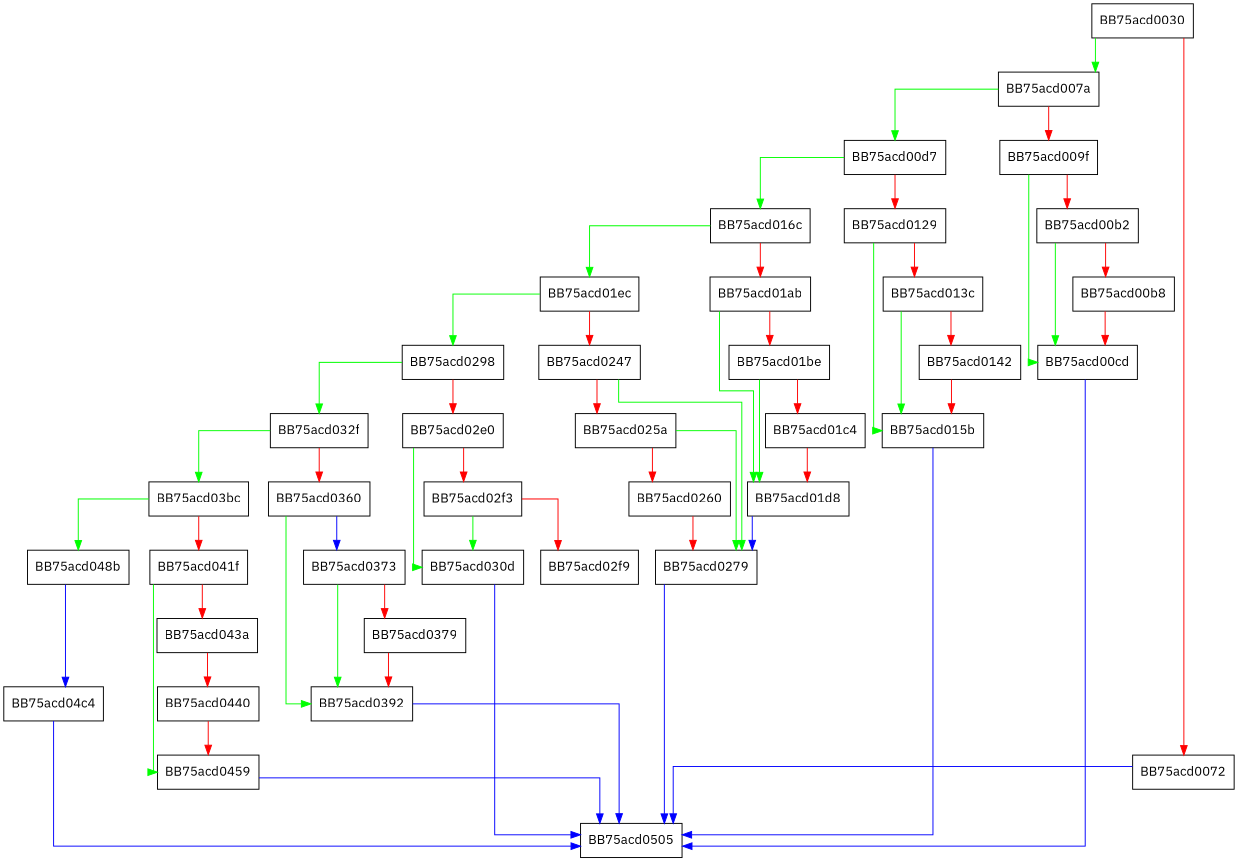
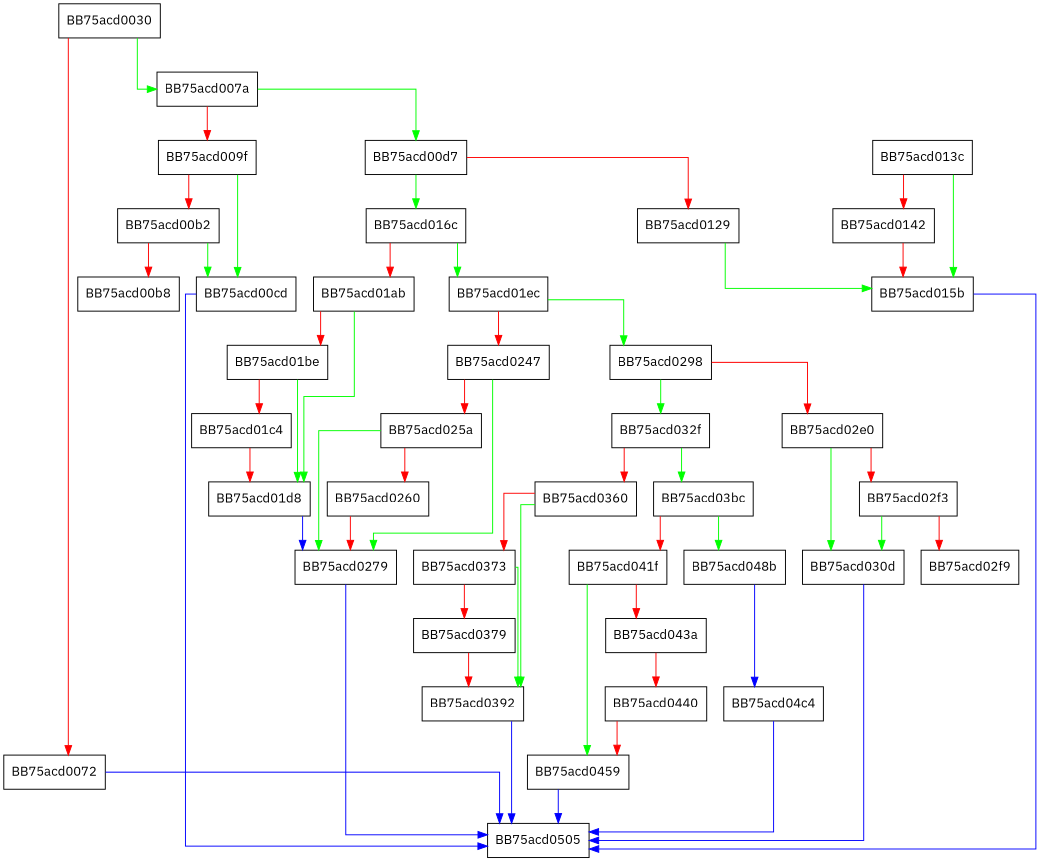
edge "BB75acd0129" -> "BB75acd013c": removed
edge "BB75acd00b8" -> "BB75acd00cd": removed
edge "BB75acd0360" -> "BB75acd0373": color blue -> red
